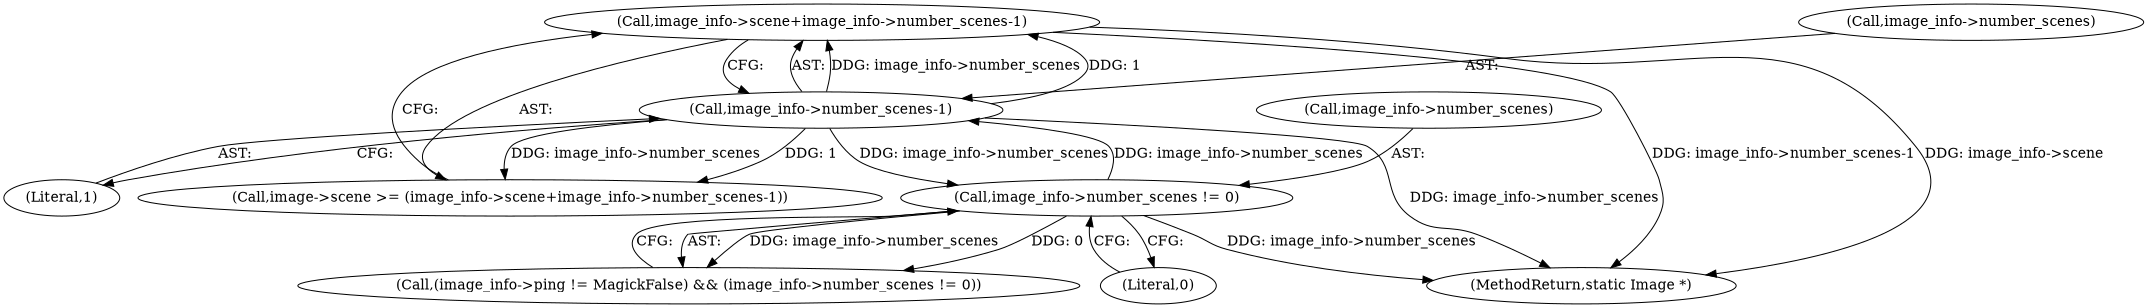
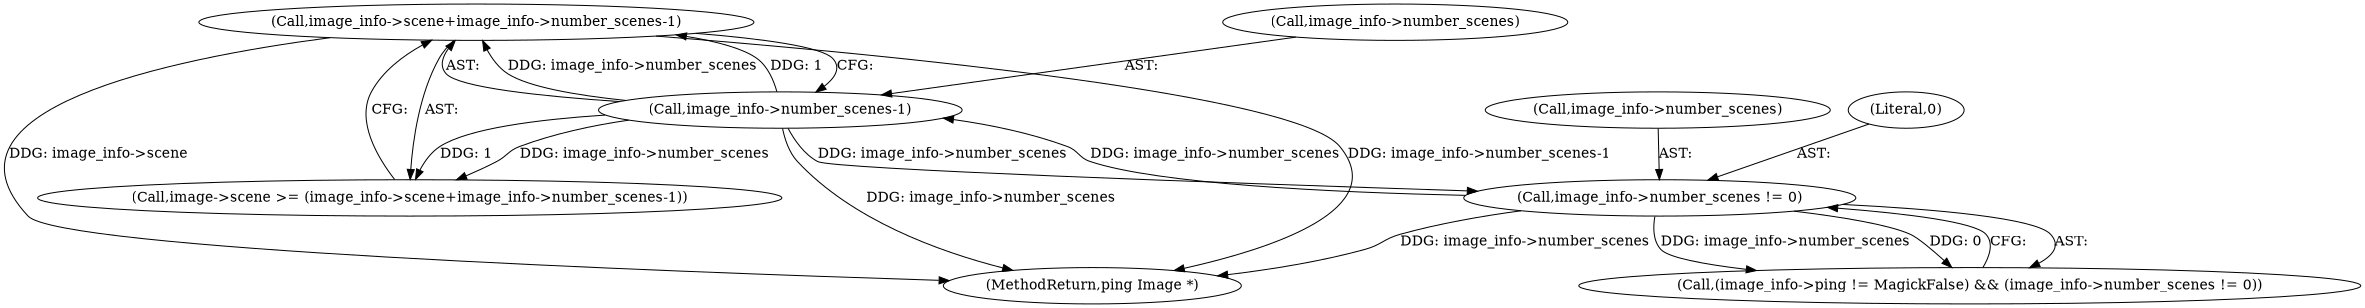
node "(Literal,1)": removed
edge "(Call,image_info->number_scenes != 0)" -> "(Literal,0)": removed, label "CFG:"
edge "(Literal,0)" -> "(Call,image_info->number_scenes != 0)": label "CFG: " -> "AST: "
node "(MethodReturn,static Image *)": label "(MethodReturn,static Image *)" -> "(MethodReturn,ping Image *)"
